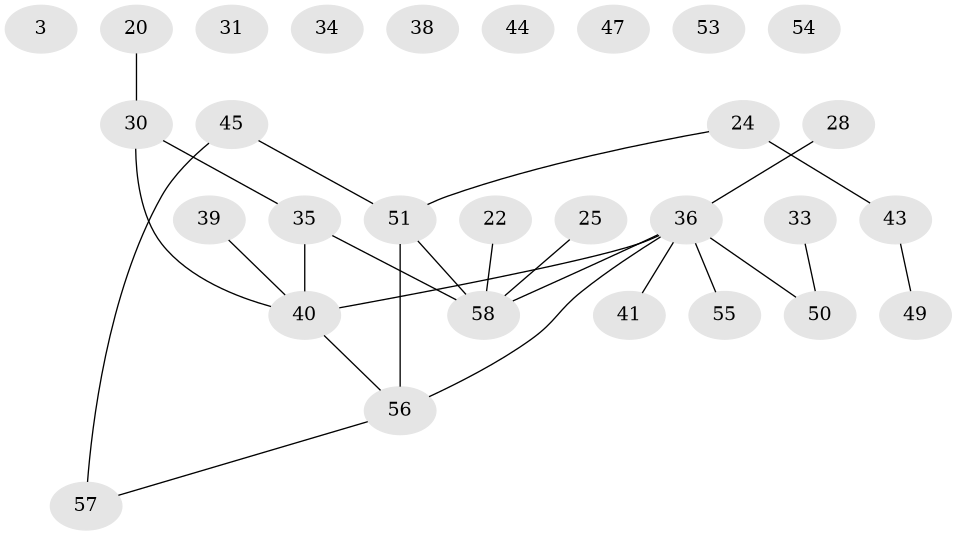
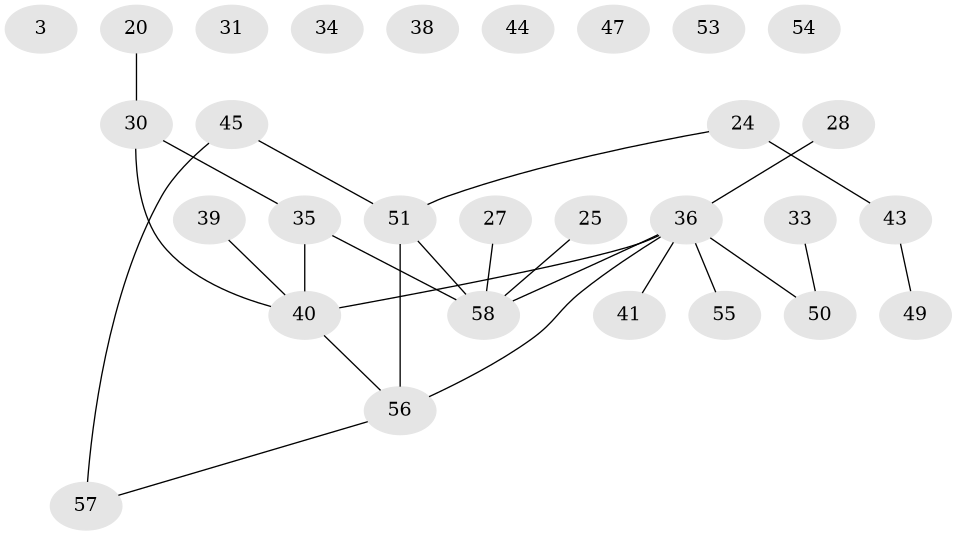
node "22": label "22" -> "27"
